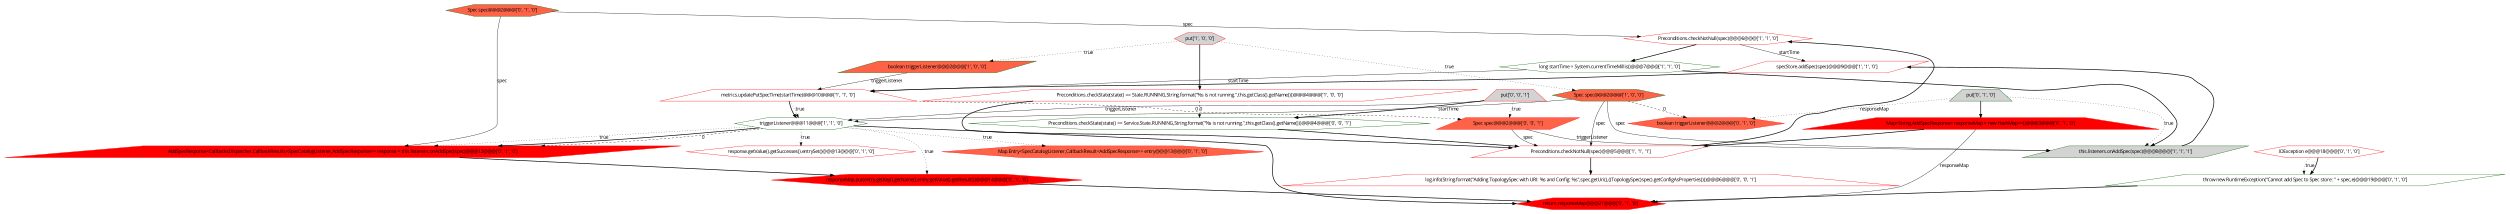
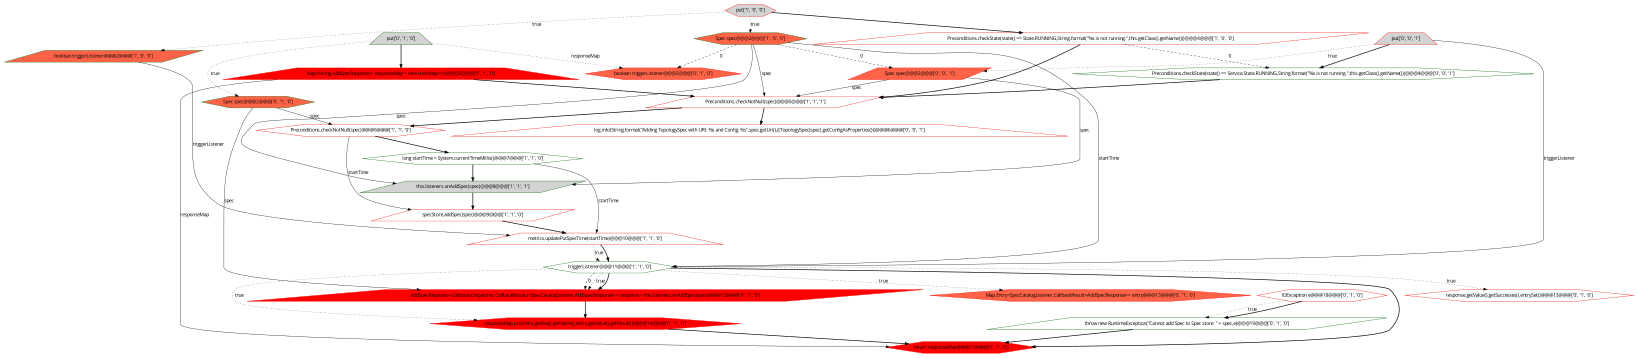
edge "put['0', '1', '0']" -> "this.listeners.onAddSpec(spec)@@@8@@@['1', '1', '1']": now "put['0', '1', '0']" -> "Spec spec@@@2@@@['0', '1', '0']"
edge "metrics.updatePutSpecTime(startTime)@@@10@@@['1', '1', '0']" -> "Spec spec@@@2@@@['0', '0', '1']": now "Spec spec@@@2@@@['1', '0', '0']" -> "Spec spec@@@2@@@['0', '0', '1']"
edge "Spec spec@@@2@@@['0', '0', '1']" -> "this.listeners.onAddSpec(spec)@@@8@@@['1', '1', '1']": label "triggerListener" -> "spec"
